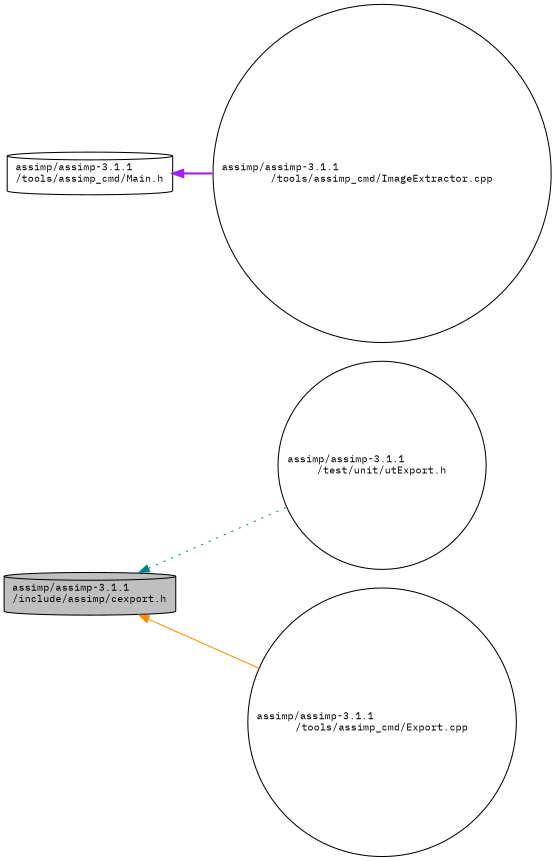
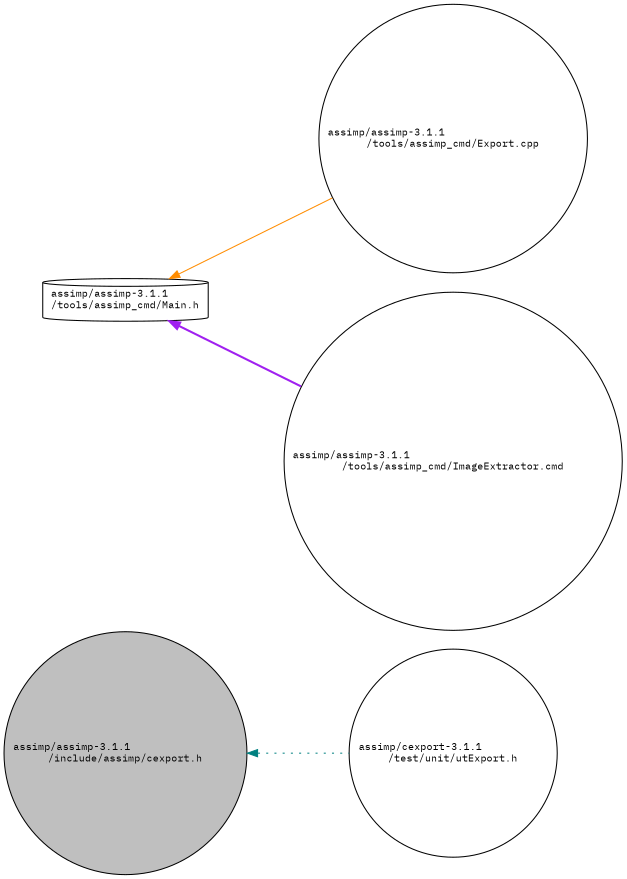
node "assimp/assimp-3.1.1 /tools/assimp_cmd/ImageExtractor.cpp": label "assimp/assimp-3.1.1 /tools/assimp_cmd/ImageExtractor.cpp" -> "assimp/assimp-3.1.1 /tools/assimp_cmd/ImageExtractor.cmd"
node "assimp/assimp-3.1.1 /test/unit/utExport.h": label "assimp/assimp-3.1.1 /test/unit/utExport.h" -> "assimp/cexport-3.1.1 /test/unit/utExport.h"
node "assimp/assimp-3.1.1 /include/assimp/cexport.h": shape cylinder -> circle
edge "assimp/assimp-3.1.1 /tools/assimp_cmd/Export.cpp" -> "assimp/assimp-3.1.1 /include/assimp/cexport.h": now "assimp/assimp-3.1.1 /tools/assimp_cmd/Export.cpp" -> "assimp/assimp-3.1.1 /tools/assimp_cmd/Main.h"
